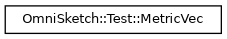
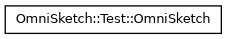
node "OmniSketch::Test::MetricVec": label "OmniSketch::Test::MetricVec" -> "OmniSketch::Test::OmniSketch"
